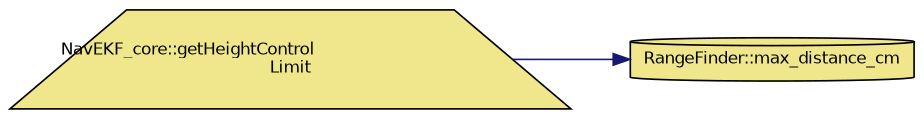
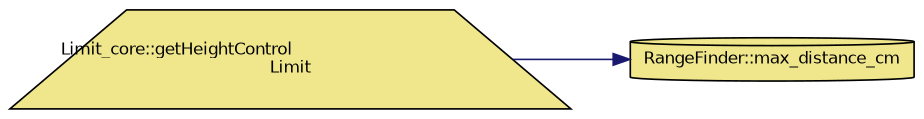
node "NavEKF_core::getHeightControl Limit": label "NavEKF_core::getHeightControl Limit" -> "Limit_core::getHeightControl Limit"
